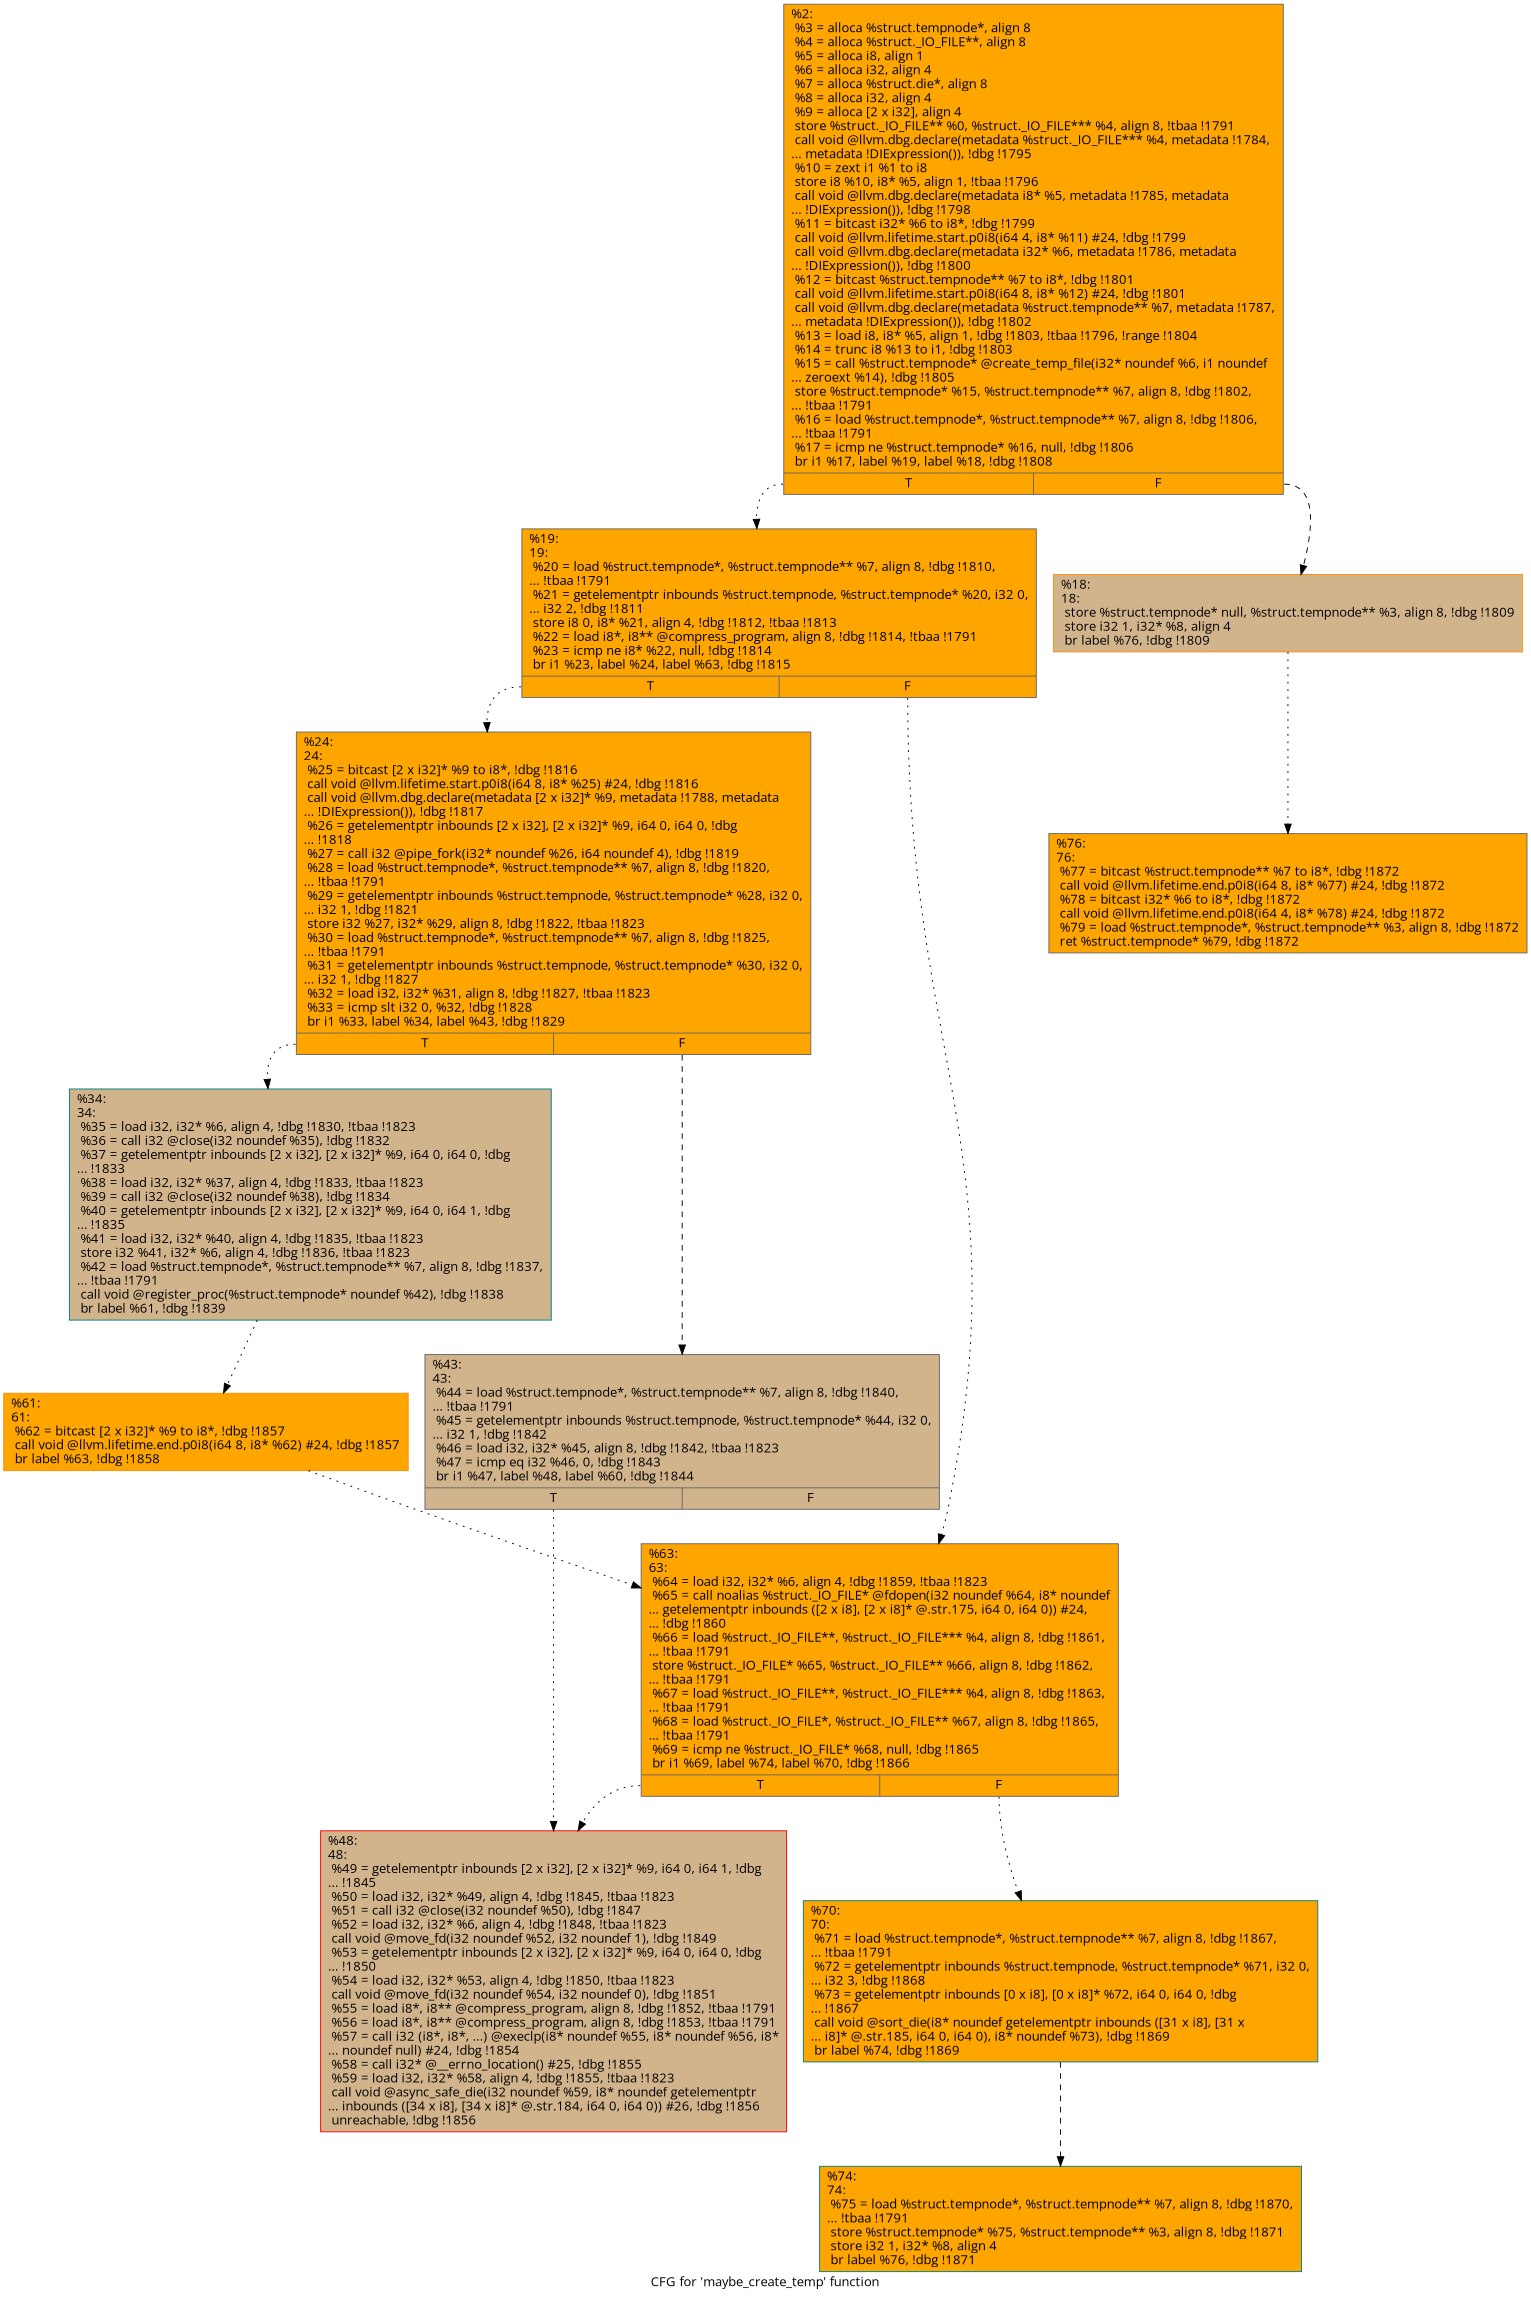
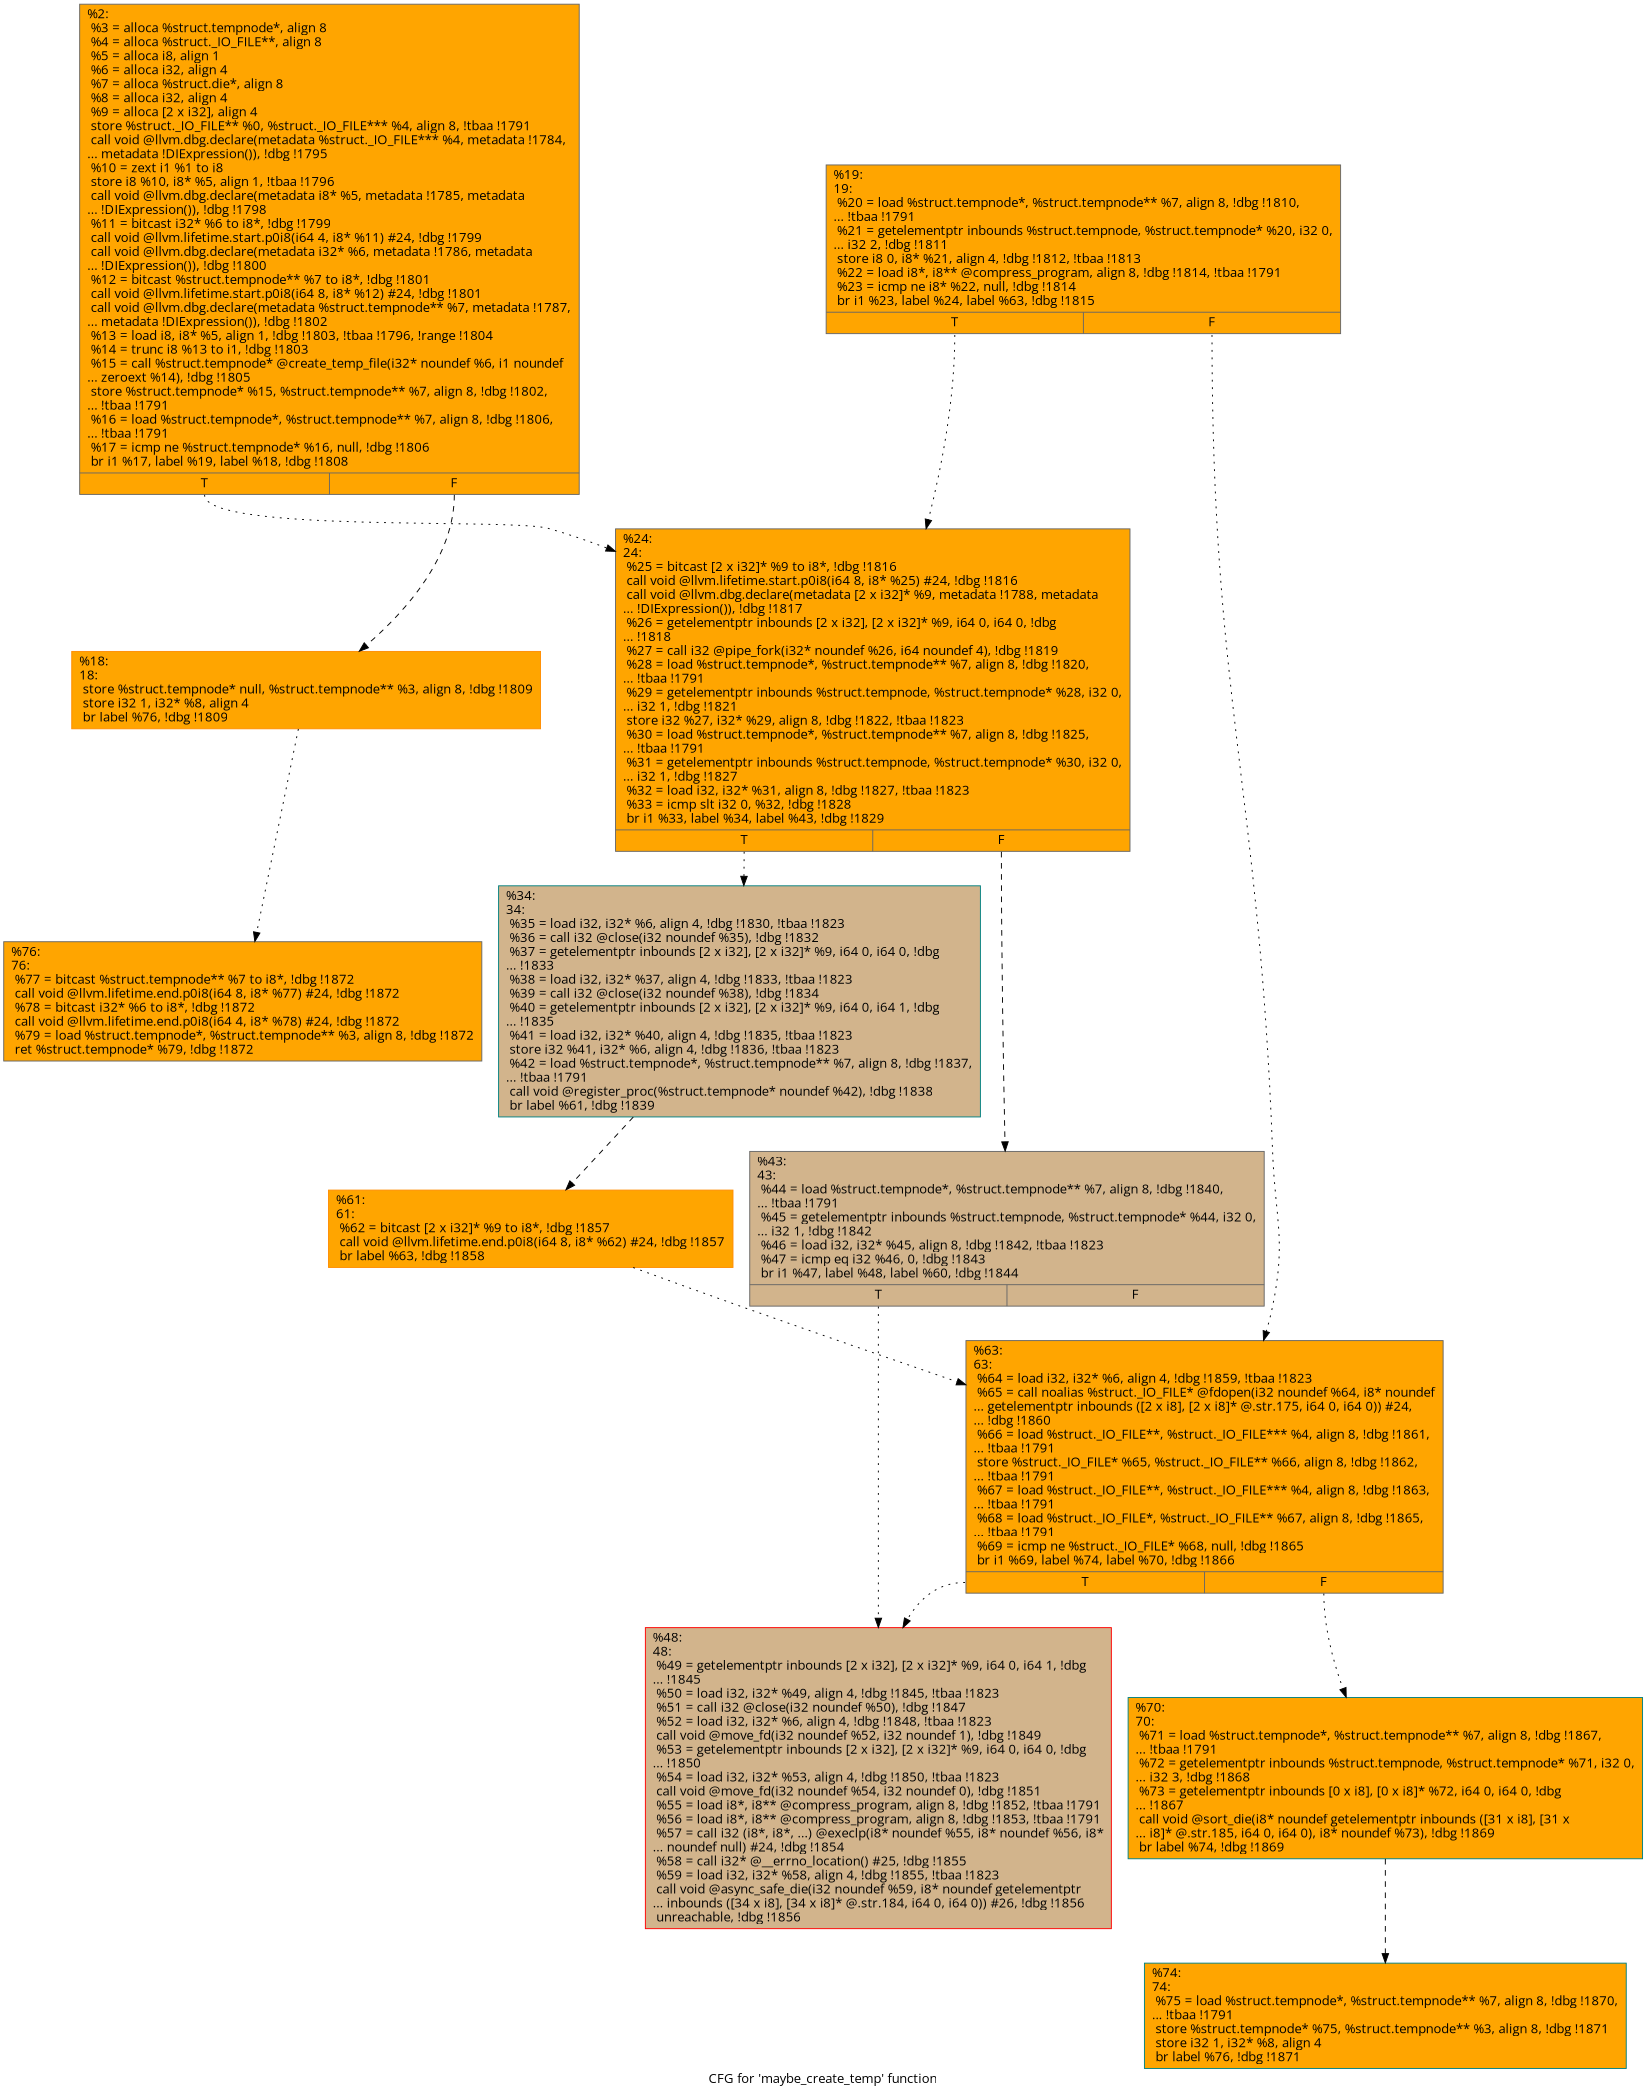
edge "%2:" -> "%19:": now "%2:" -> "%24:"
node "%18:": fillcolor tan -> orange
edge "%34:" -> "%61:": style dotted -> dashed
